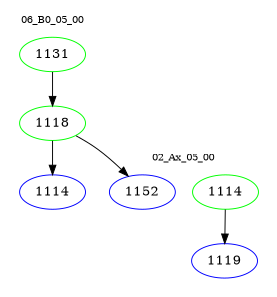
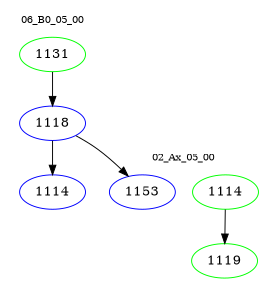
node "1118": color green -> blue
node "1152": label "1152" -> "1153"
node "1119": color blue -> green
